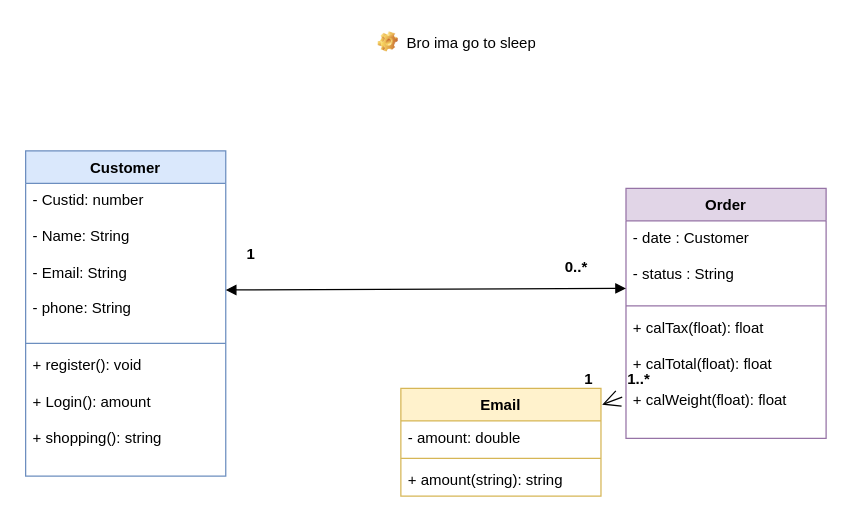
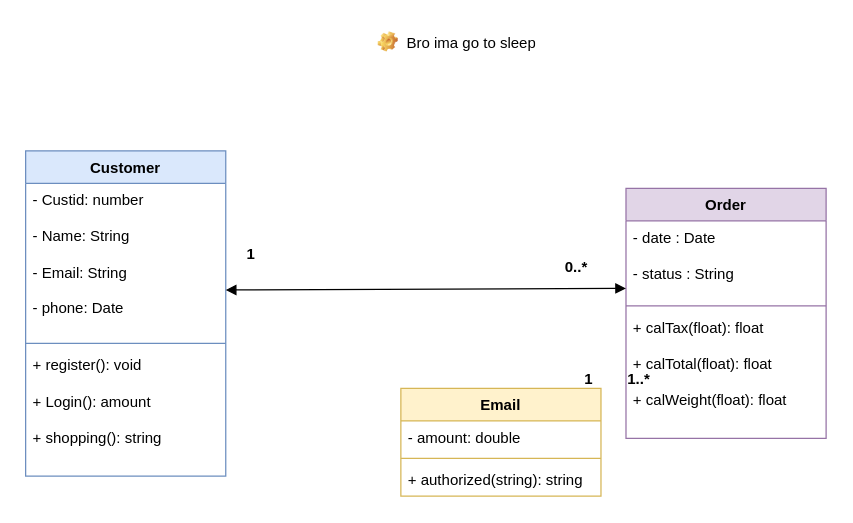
node "- Custid: number - Name: String - Email: String - phone: String": label "- Custid: number - Name: String - Email: String - phone: String" -> "- Custid: number - Name: String - Email: String - phone: Date"
node "- date : Customer - status : String": label "- date : Customer - status : String" -> "- date : Date - status : String"
edge "+ calTax(float): float + calTotal(float): float + calWeight(float): float" -> "Email": removed
node "+ amount(string): string": label "+ amount(string): string" -> "+ authorized(string): string"
